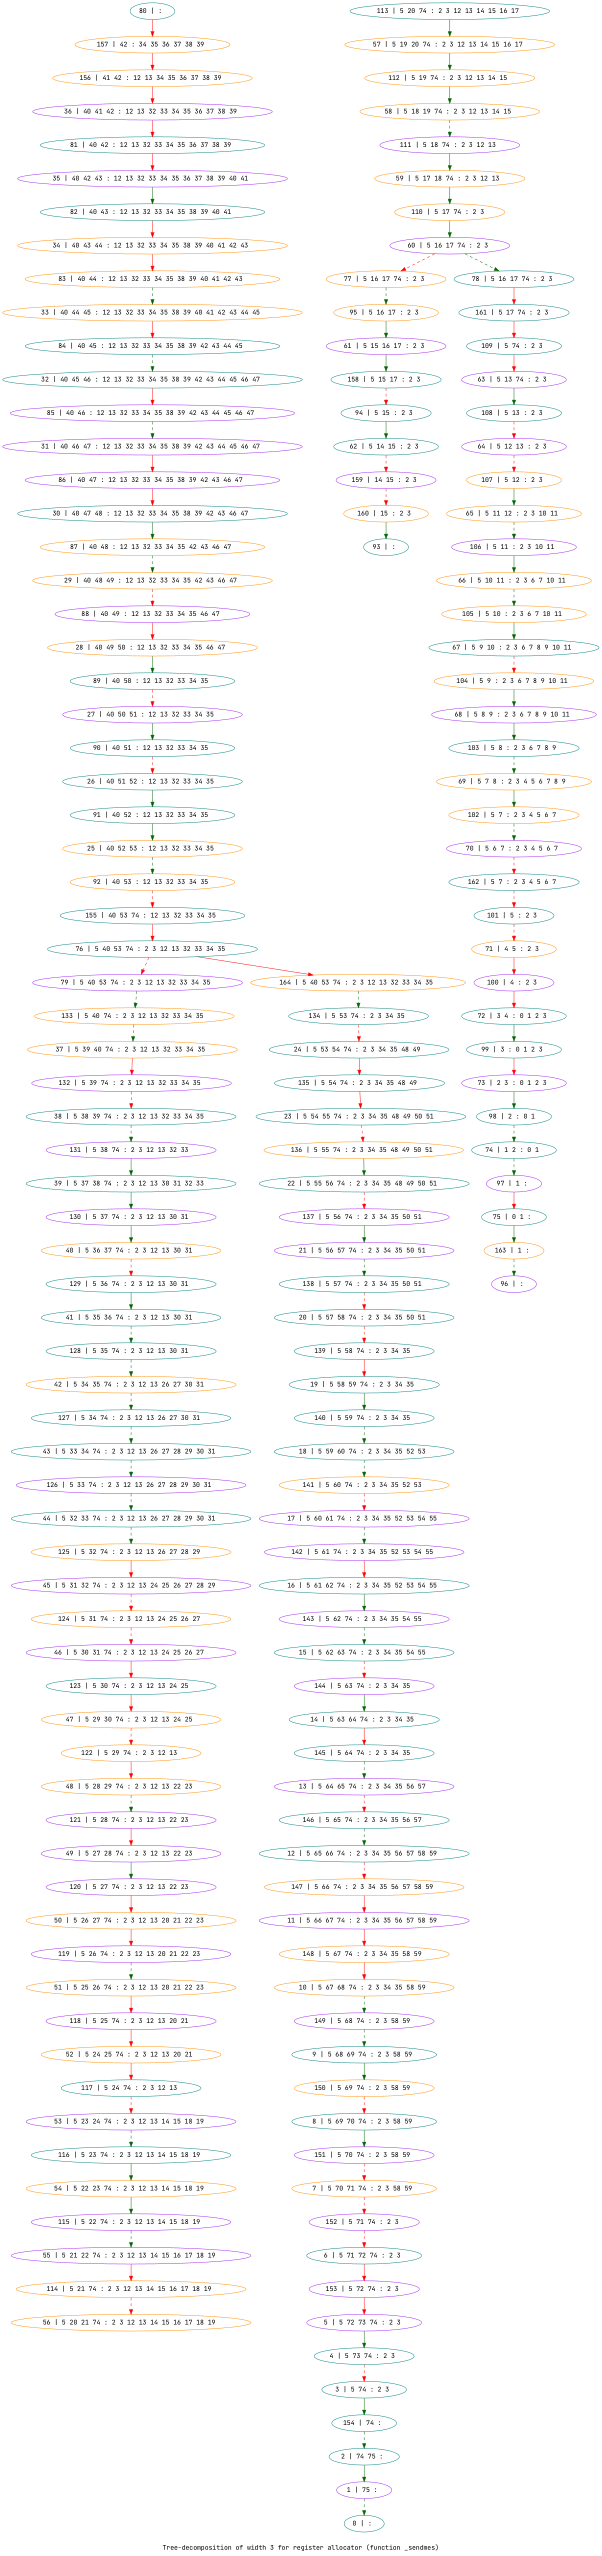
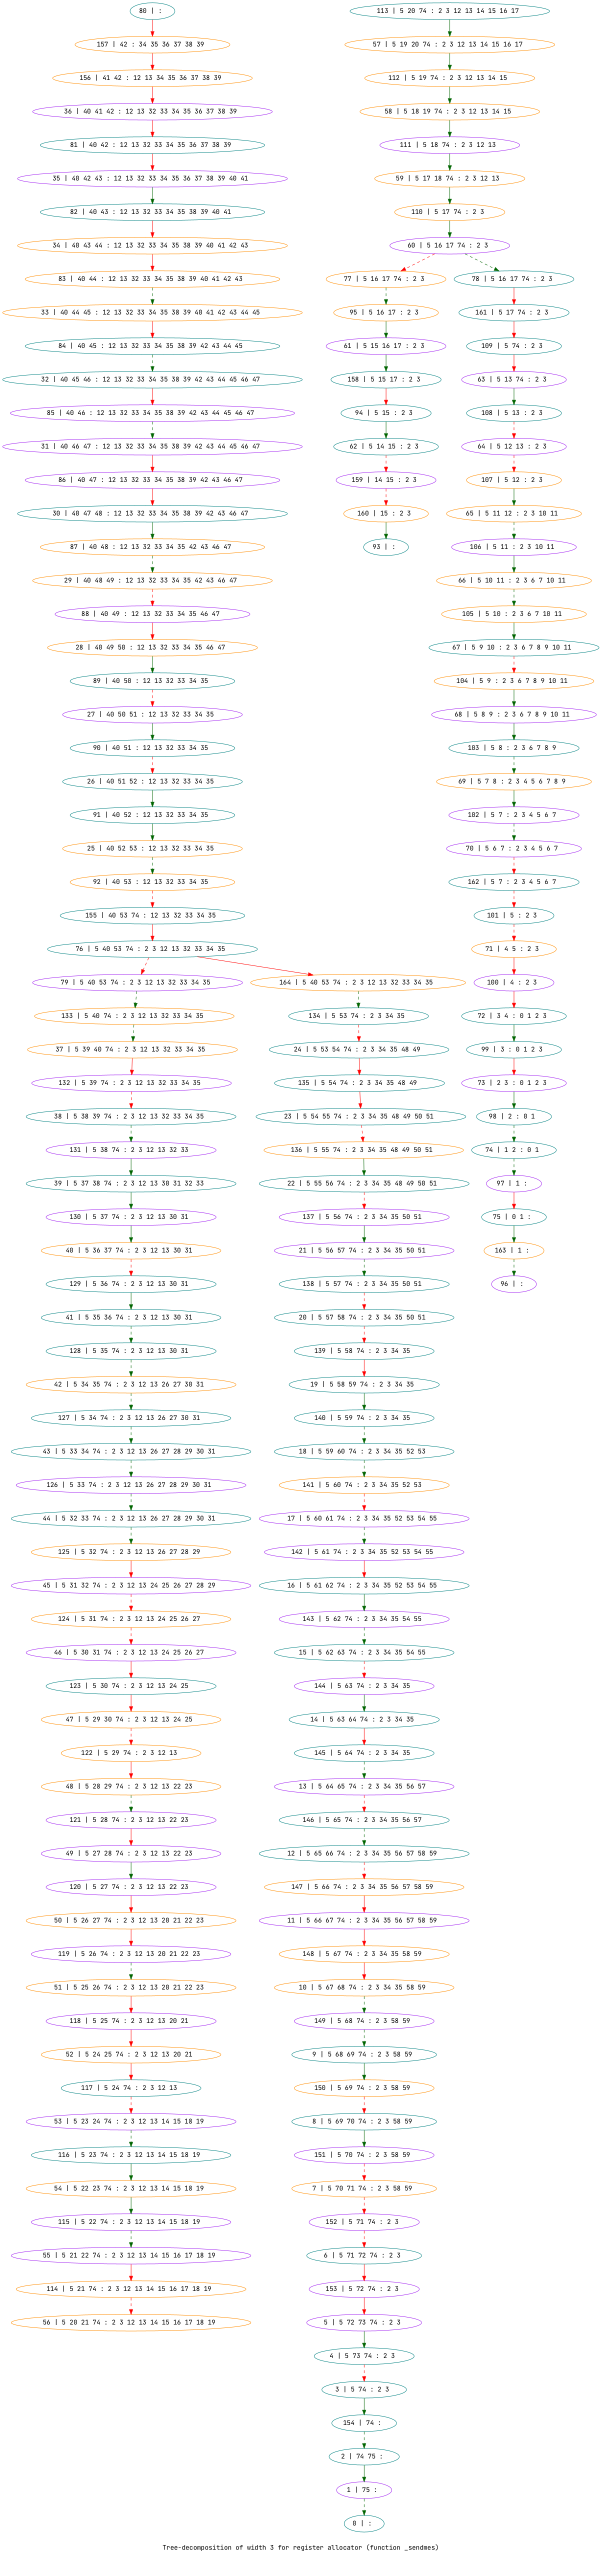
edge "58 | 5 18 19 74 : 2 3 12 13 14 15" -> "111 | 5 18 74 : 2 3 12 13": style dashed -> solid
edge "158 | 5 15 17 : 2 3" -> "94 | 5 15 : 2 3": style dashed -> solid
node "102 | 5 7 : 2 3 4 5 6 7": color darkorange -> purple
